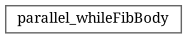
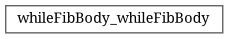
node "parallel_whileFibBody": label "parallel_whileFibBody" -> "whileFibBody_whileFibBody"
